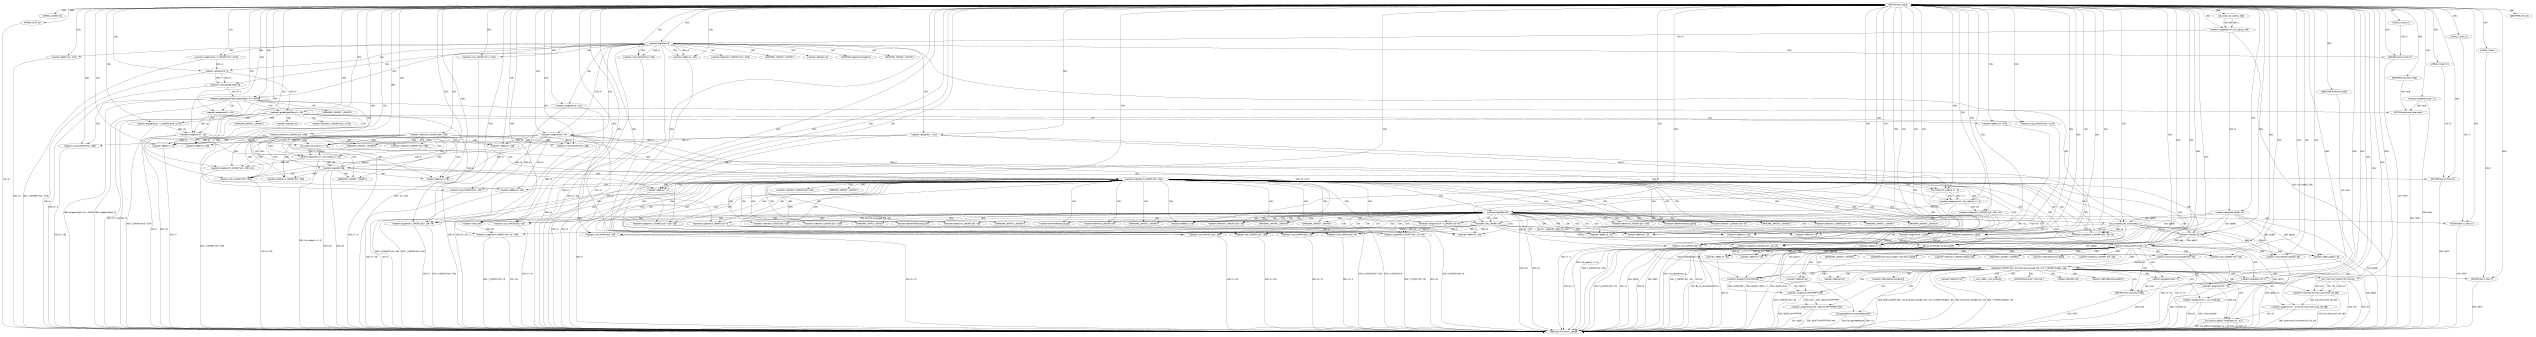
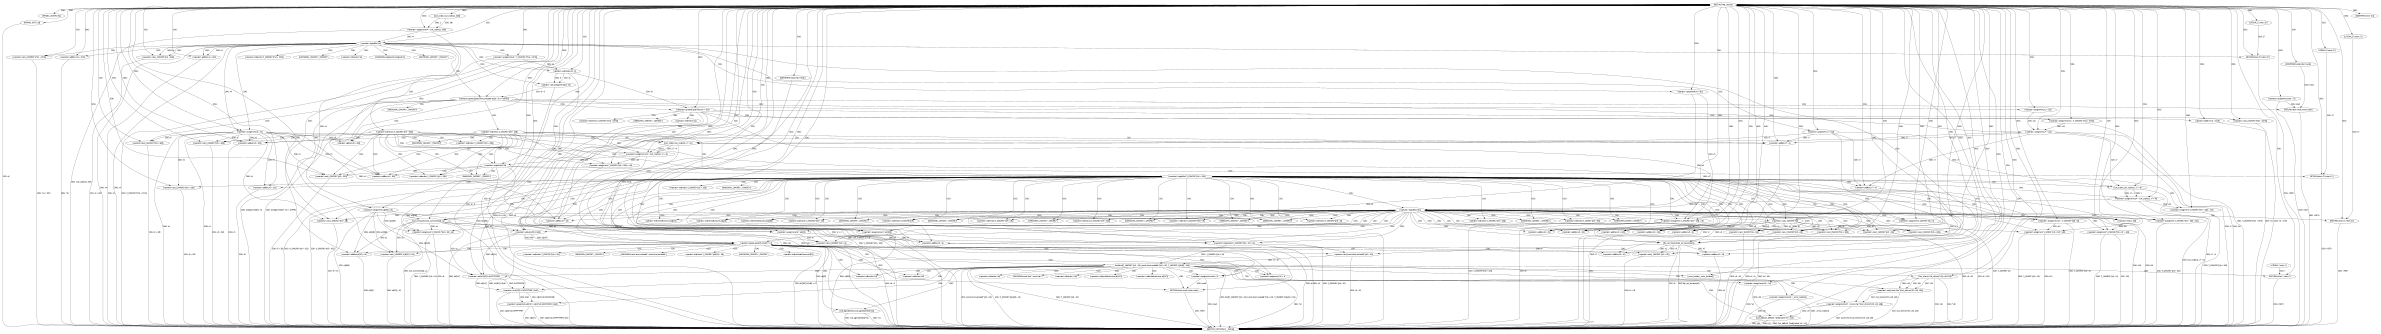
edge "(METHOD,tftp_connect)" -> "(LITERAL,7,return 7;)": now "(METHOD,tftp_connect)" -> "(_errno_location,_errno_location())"
edge "(<operator>.assignment,v5 = v4)" -> "(<operator>.addition,v5 + 16)": label "DDG: *a1 + 1576" -> "DDG: v5"
edge "(<operator>.logicalNot,!v14)" -> "(<operator>.indirection,*(_WORD *)(v5 + 52))": label "DDG: (const struct sockaddr *)(v5 + 52)" -> "CDG: "
